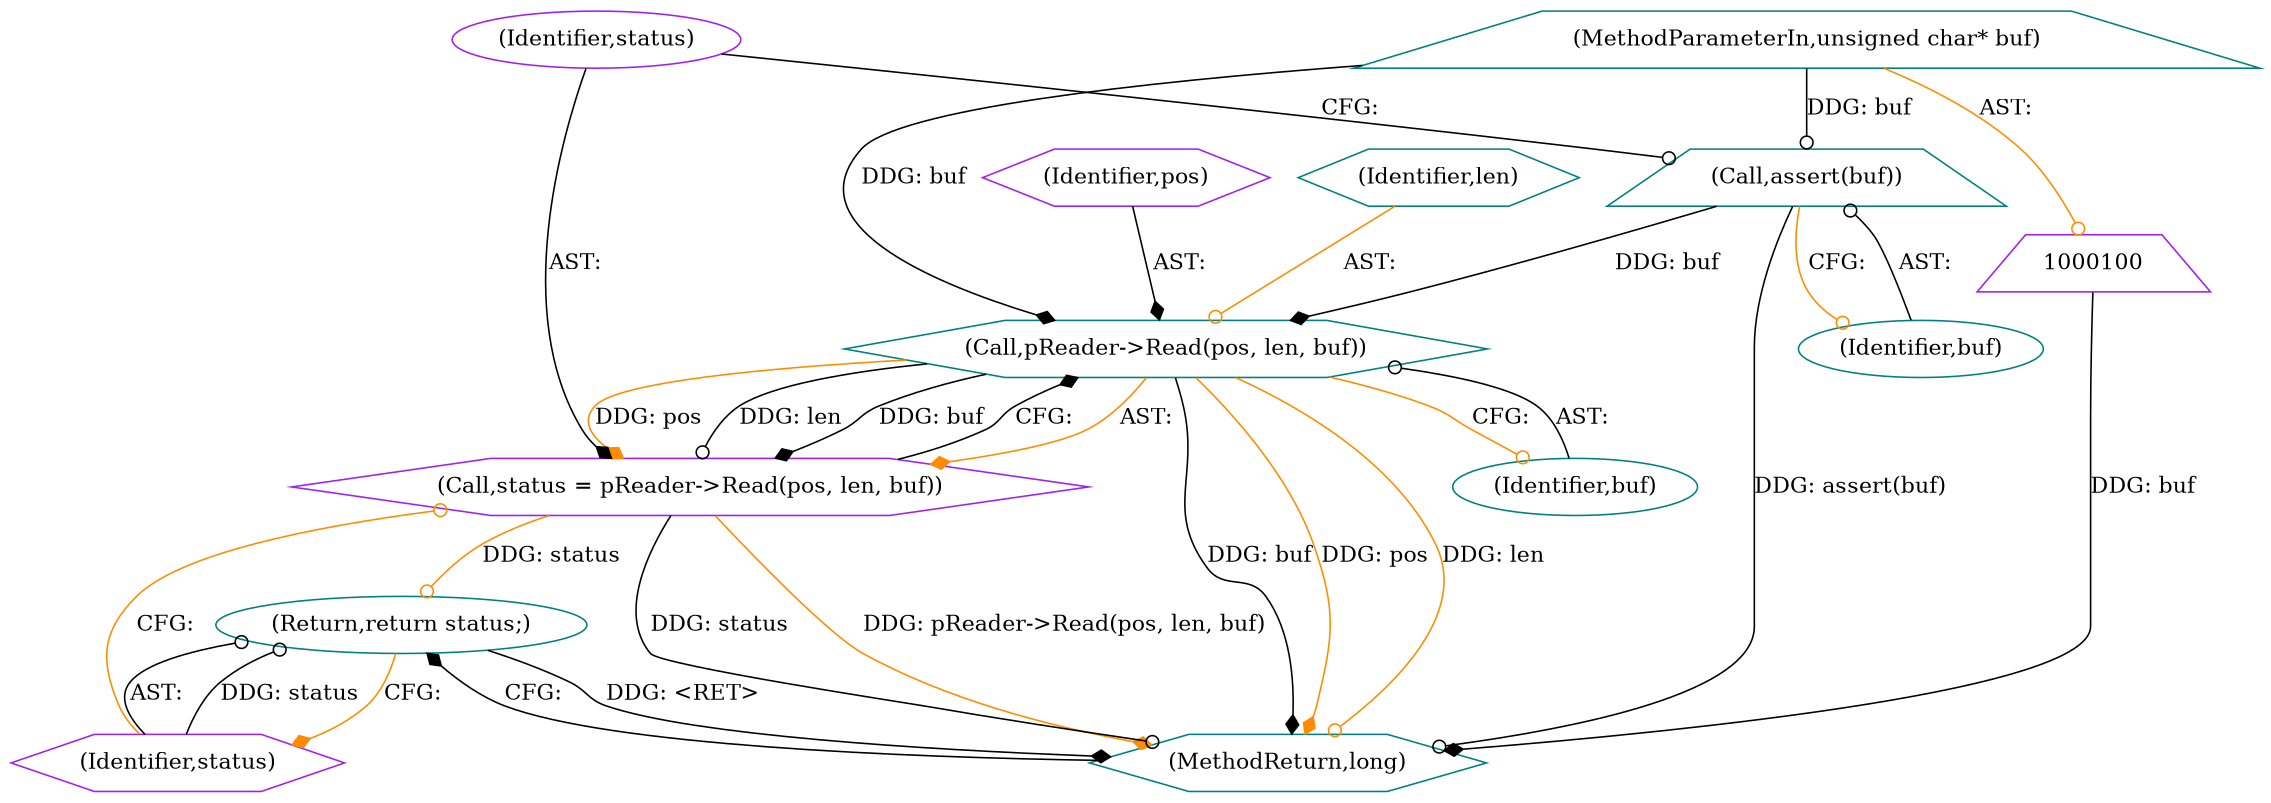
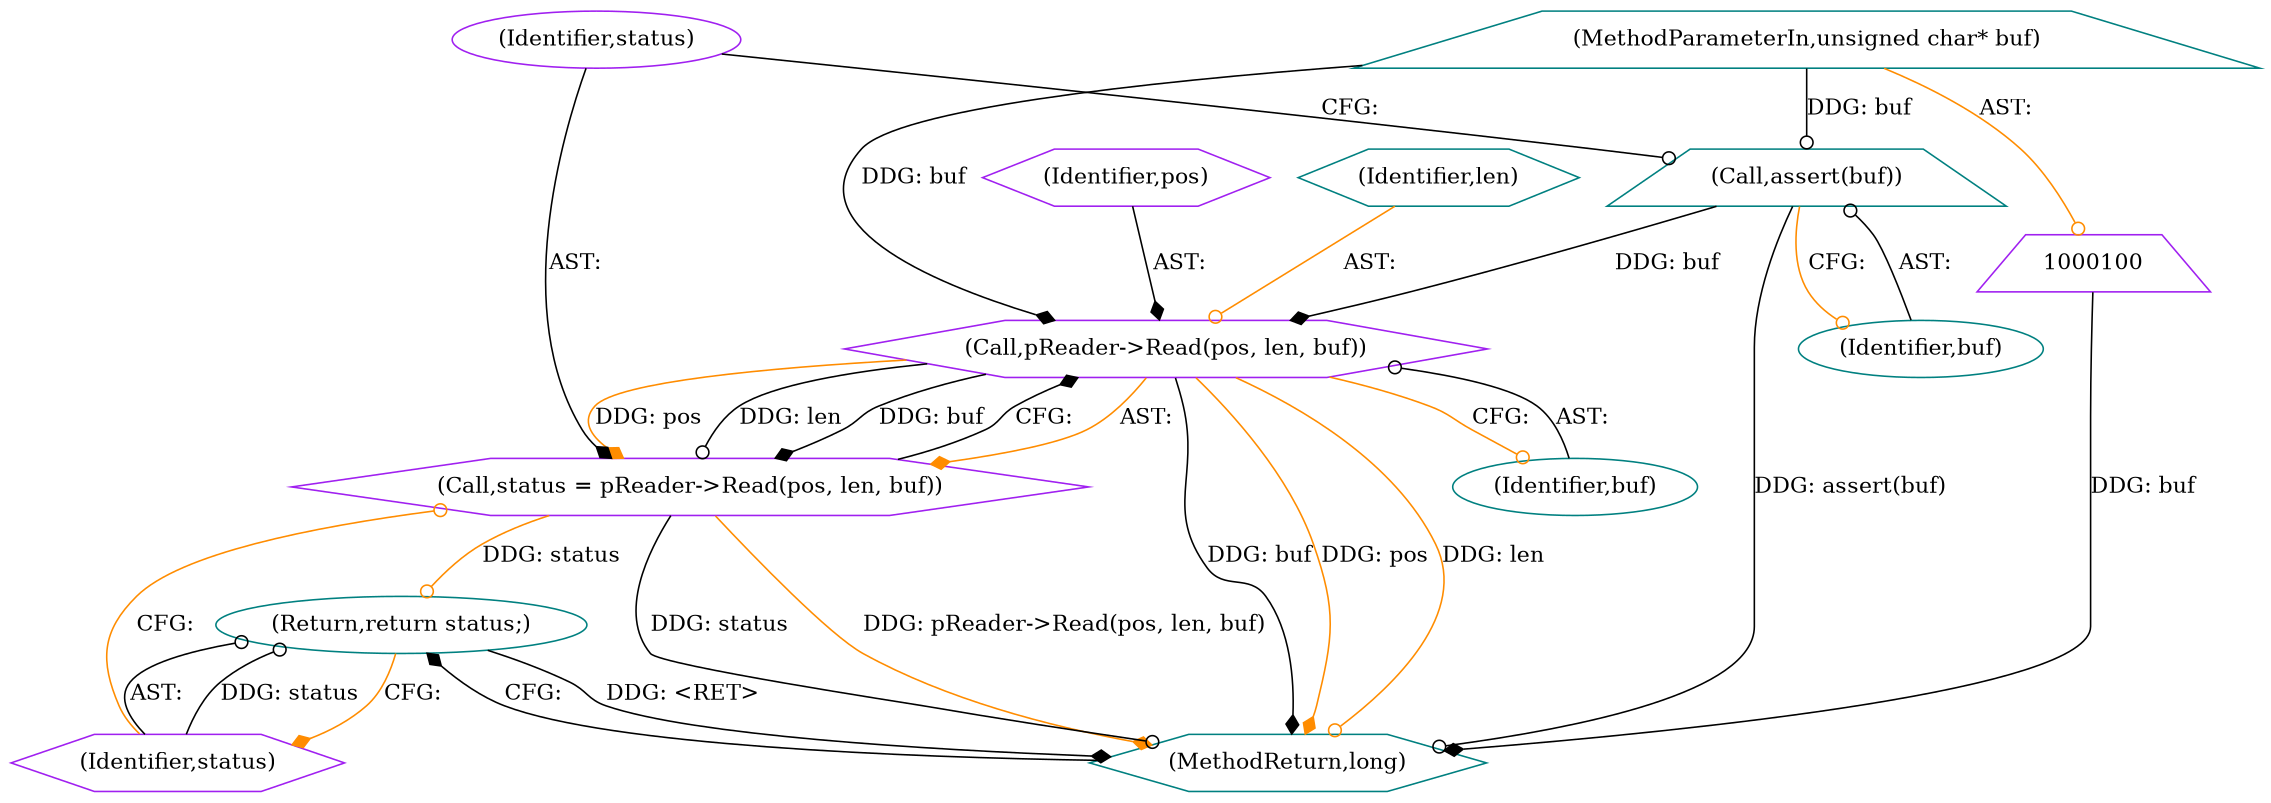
node "(Call,pReader->Read(pos, len, buf))": color teal -> purple
